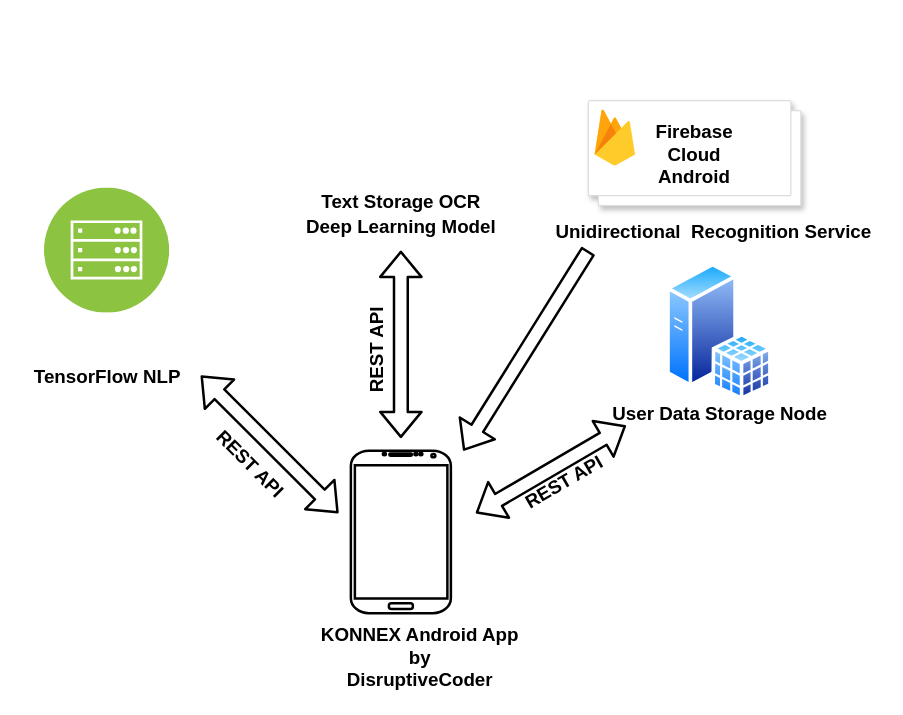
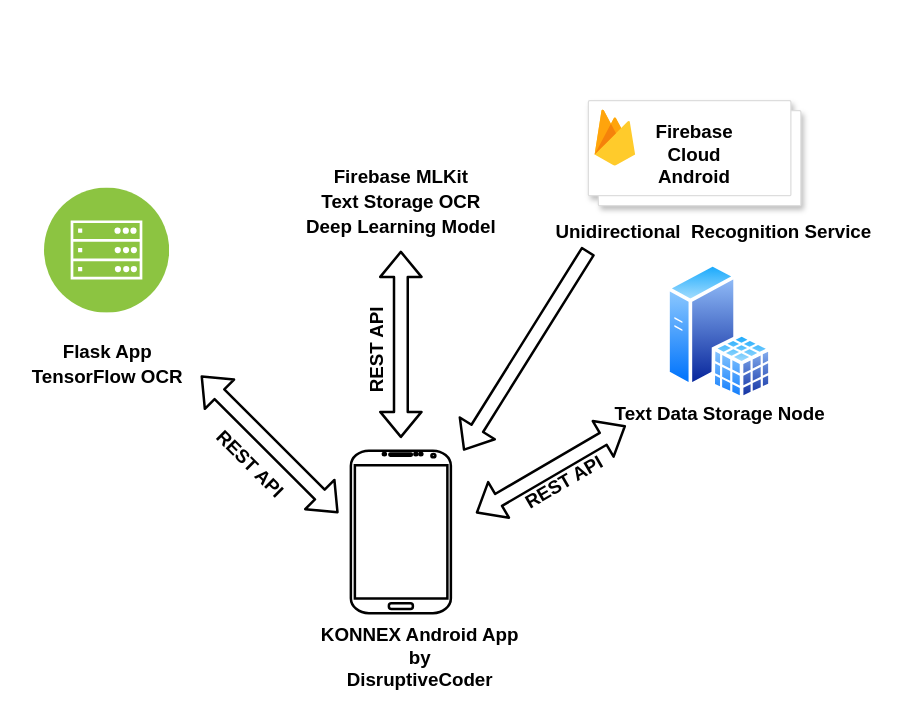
node "Firebase MLKit": added
node "Flask App": added
node "TensorFlow NLP": label "TensorFlow NLP" -> "TensorFlow OCR"
node "User Data Storage Node": label "User Data Storage Node" -> "Text Data Storage Node"
